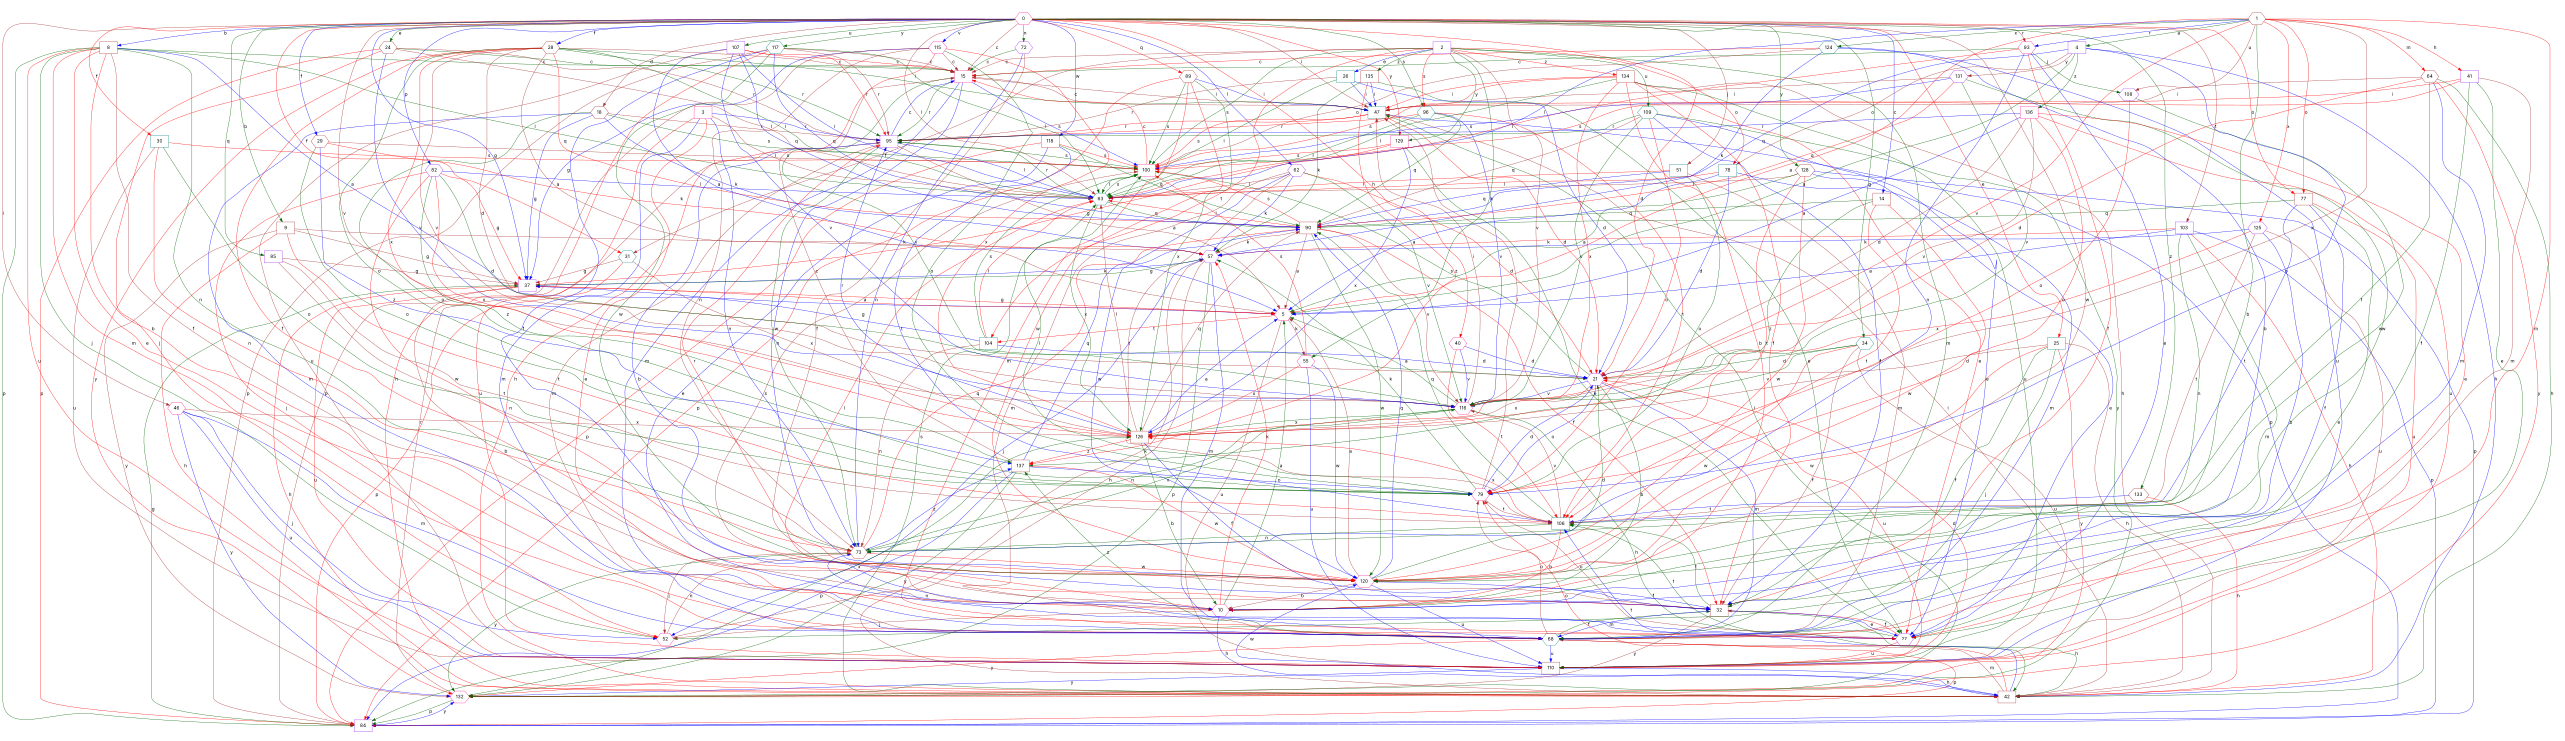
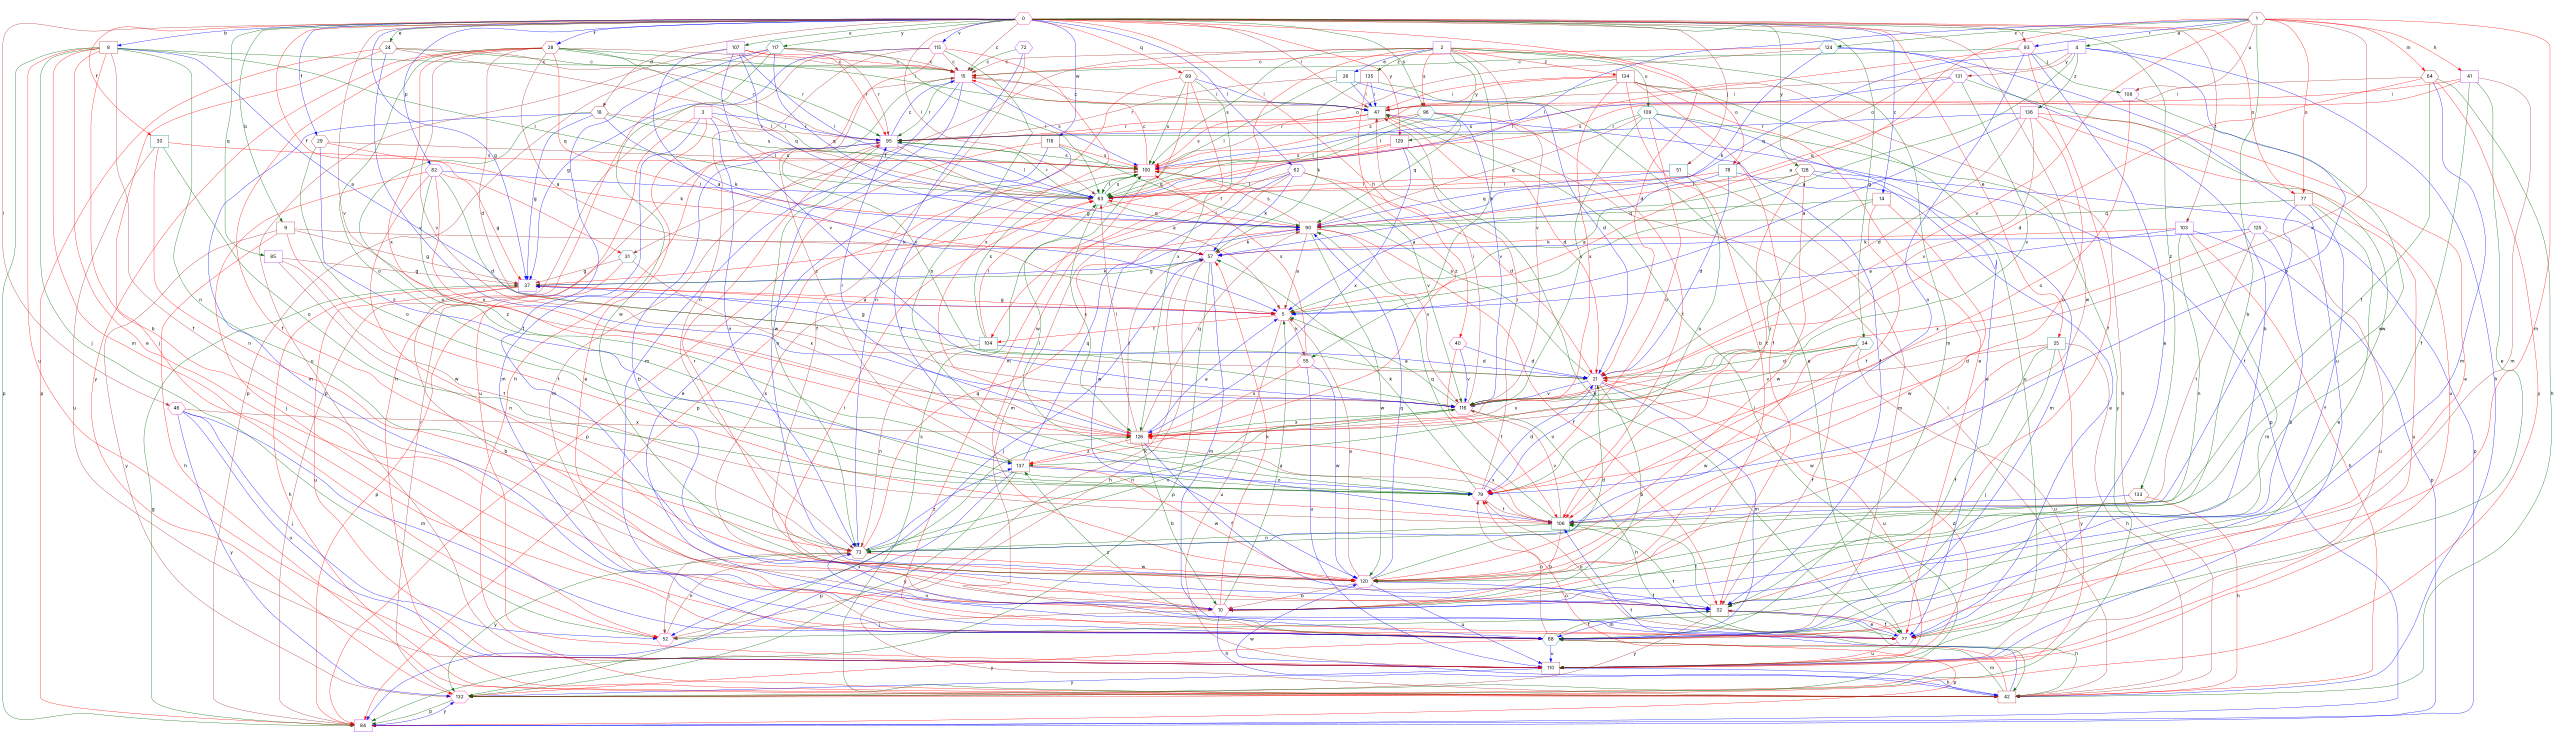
edge "0" -> "72": removed, label "n"
edge "1" -> "125": removed, label "x"
edge "42" -> "68": color brown -> darkgreen
